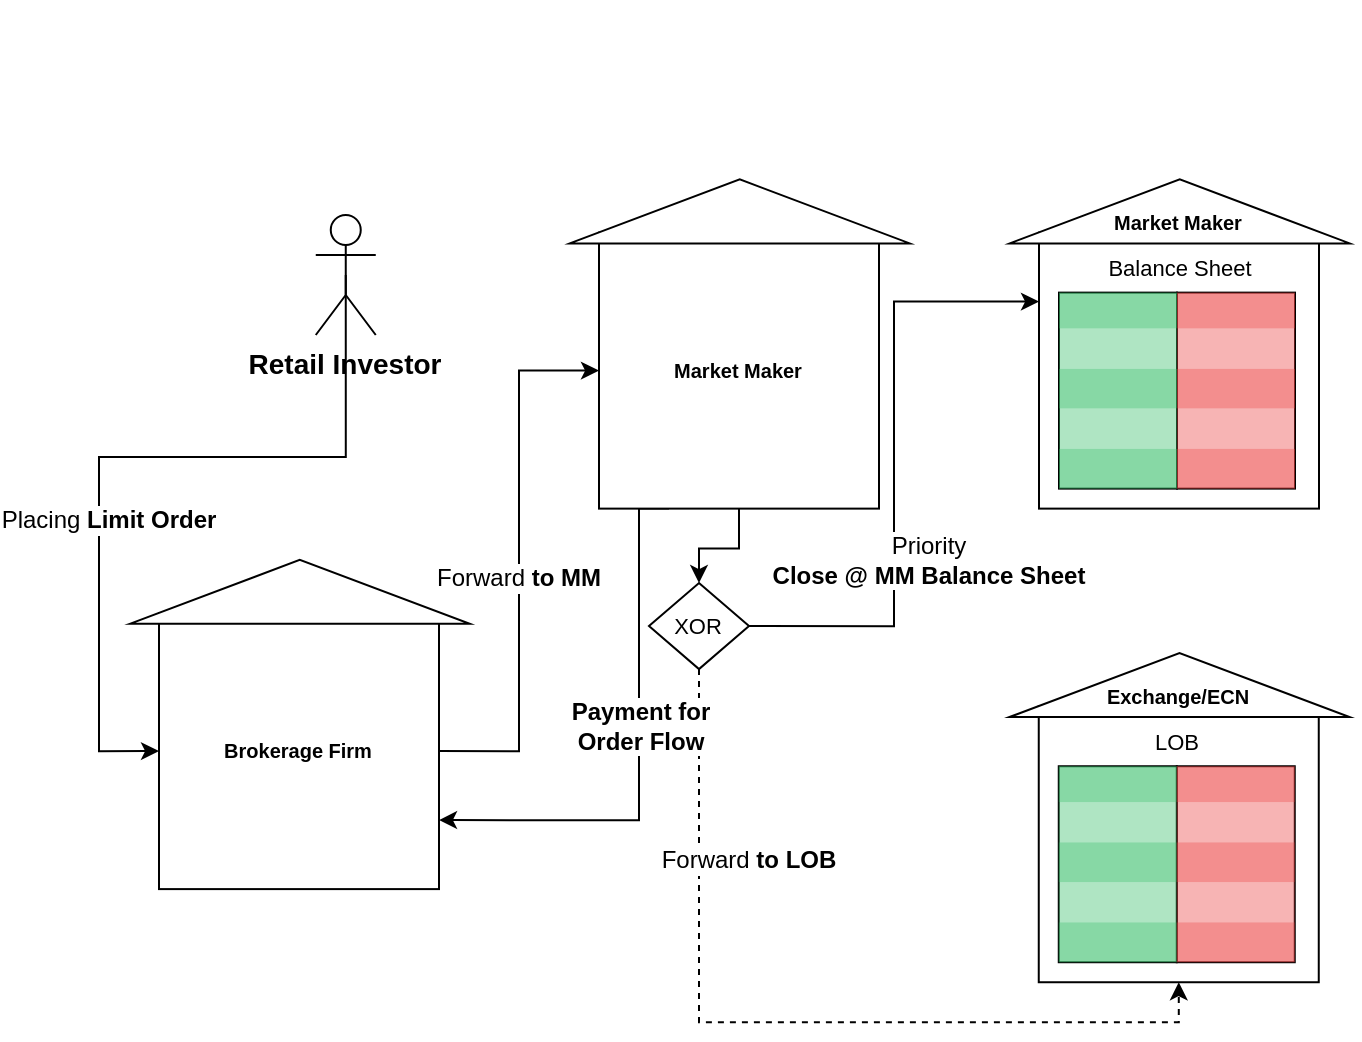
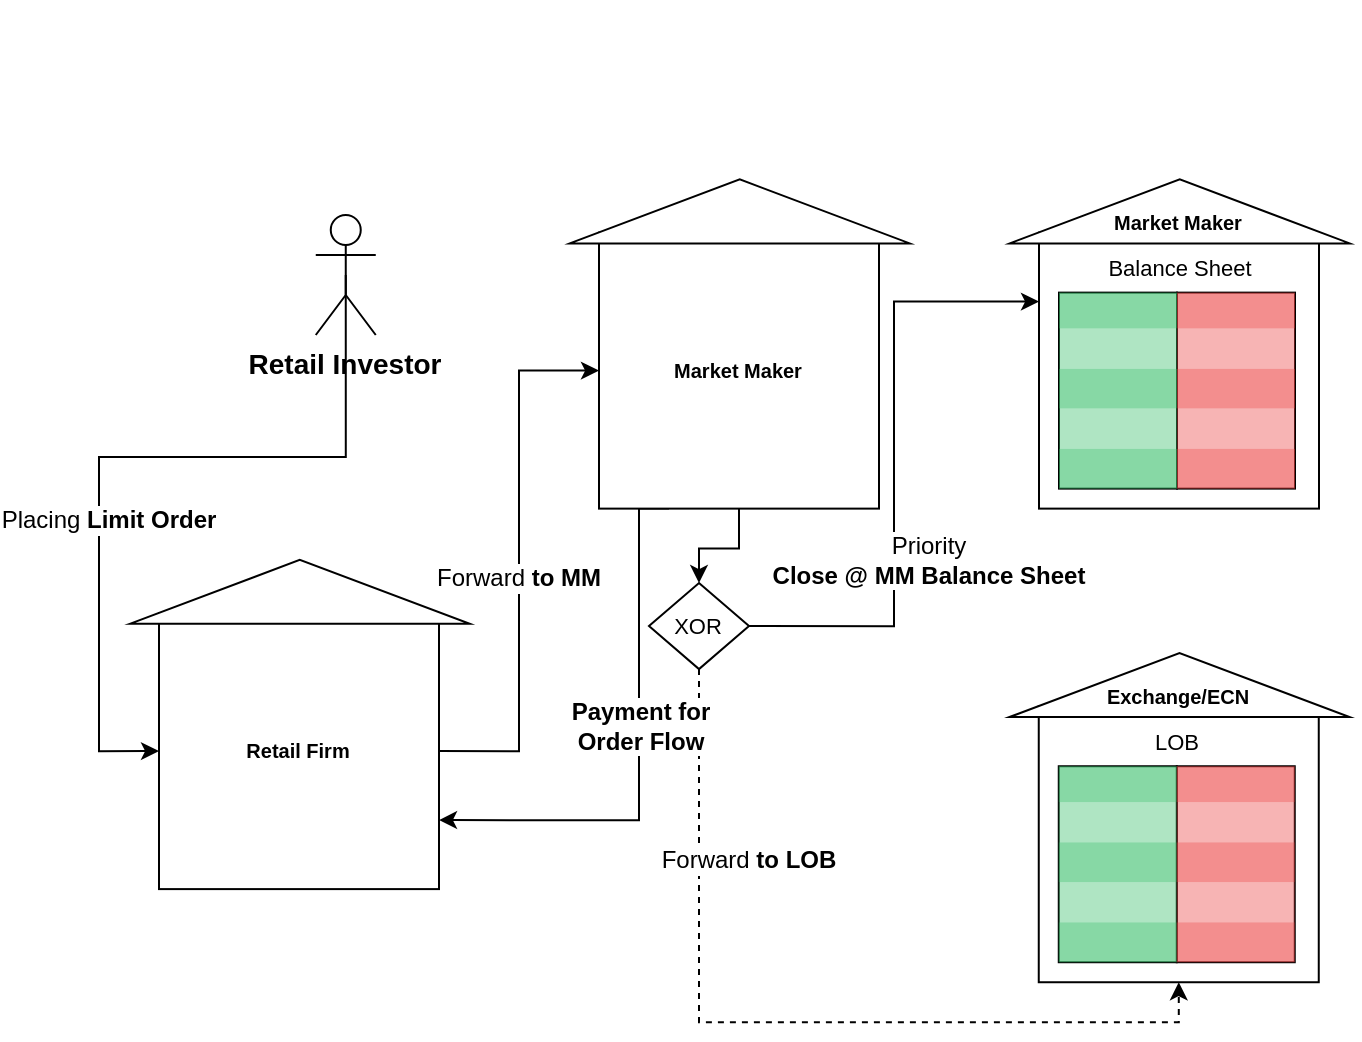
node "Brokerage Firm": label "Brokerage Firm" -> "Retail Firm"
